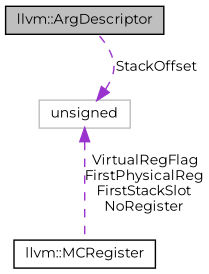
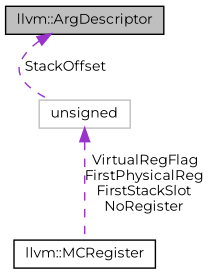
edge "llvm::ArgDescriptor" -> "unsigned": reversed
